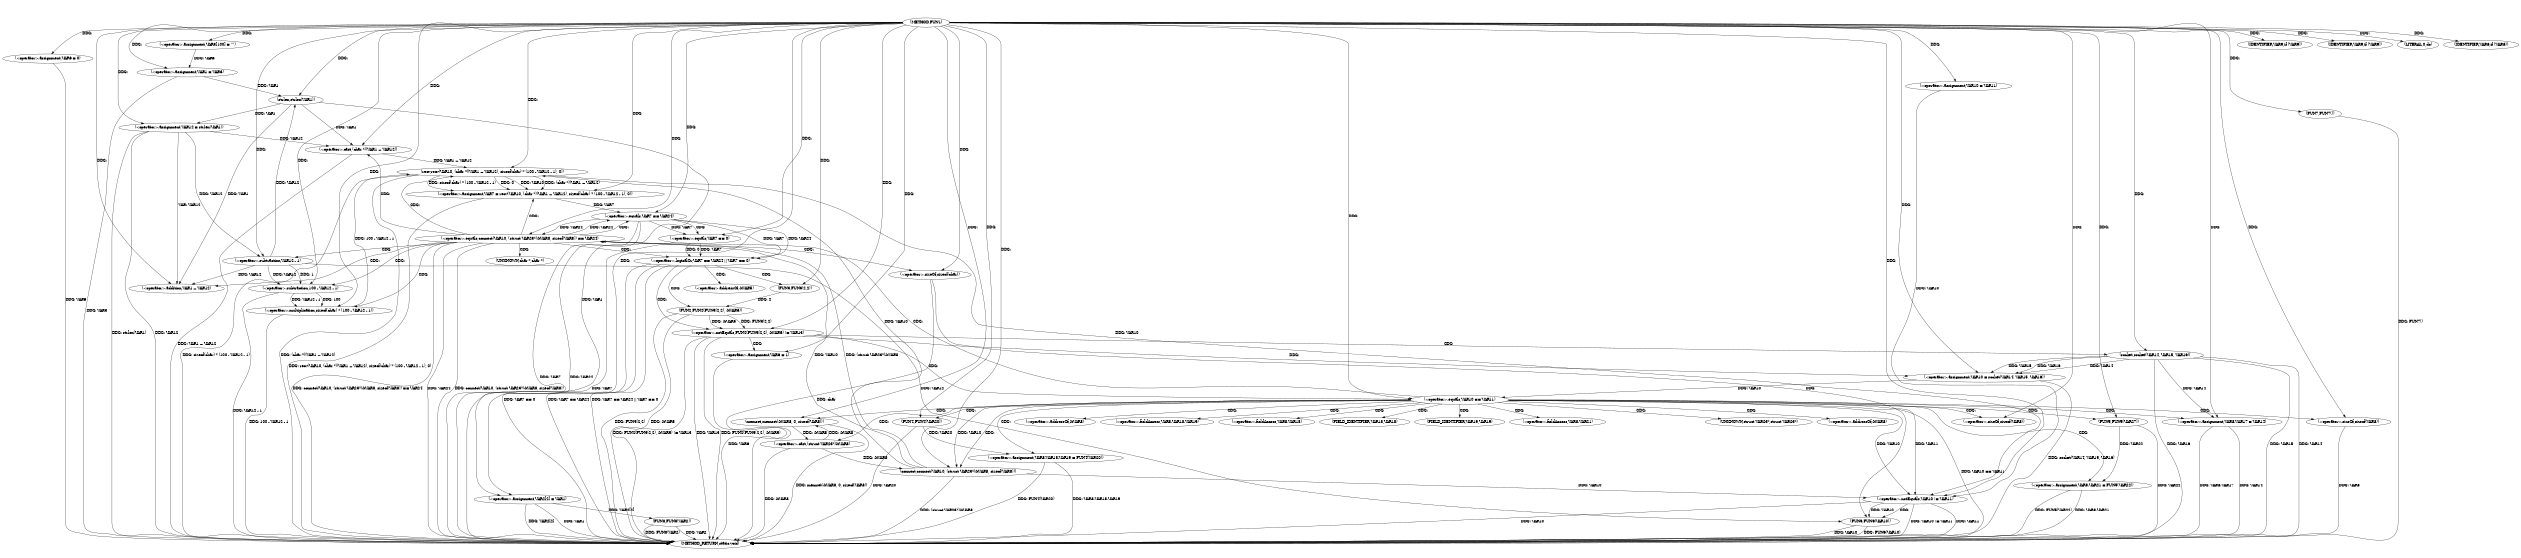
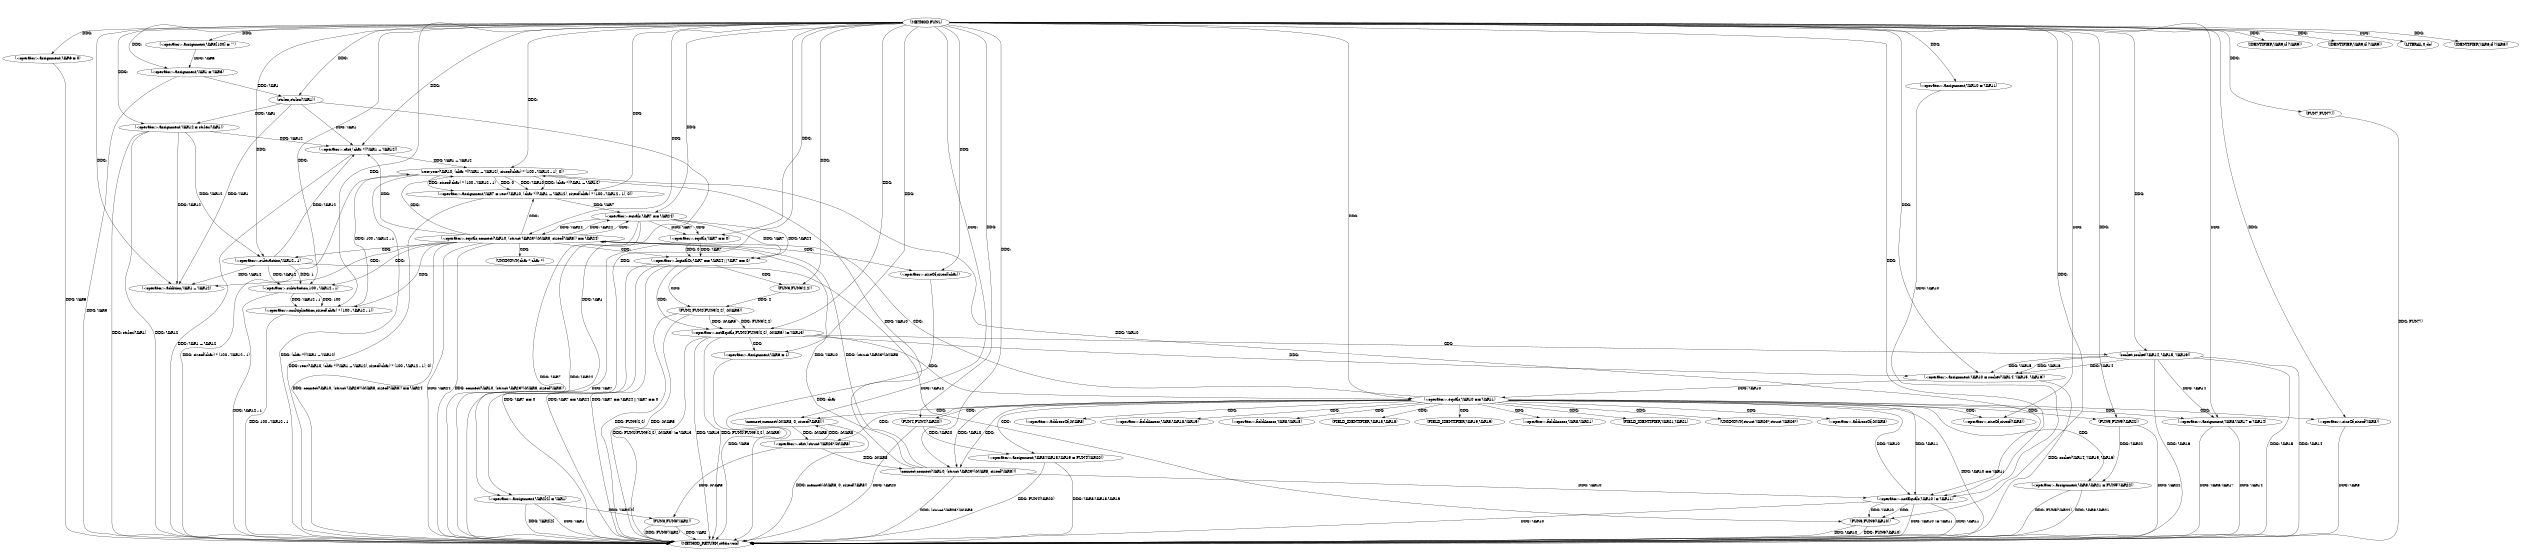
edge "(<operator>.subtraction,VAR12 - 1)" -> "(strlen,strlen(VAR1))": now "(<operator>.subtraction,VAR12 - 1)" -> "(<operator>.cast,(char *)(VAR1 + VAR12))"
edge "(<operator>.assignment,VAR12 = strlen(VAR1))" -> "(<operator>.addition,VAR1 + VAR12)": label "VAR: VAR12" -> "DDG: VAR12"
node "(<operator>.addressOf,&VAR5)": removed
edge "(<operator>.sizeOf,sizeof(char))" -> "(FUN6,FUN6(VAR10))": now "(METHOD,FUN1)" -> "(FUN6,FUN6(VAR10))"
node "(FIELD_IDENTIFIER,VAR21,VAR21)": added
node "(FUN5,FUN5(VAR27))": label "(FUN5,FUN5(VAR27))" -> "(FUN5,FUN5(VAR22))"
edge "(<operator>.cast,(struct VAR23*)&VAR8)" -> "(METHOD_RETURN,static void)": now "(<operator>.cast,(struct VAR23*)&VAR8)" -> "(FUN8,FUN8(VAR2))"
